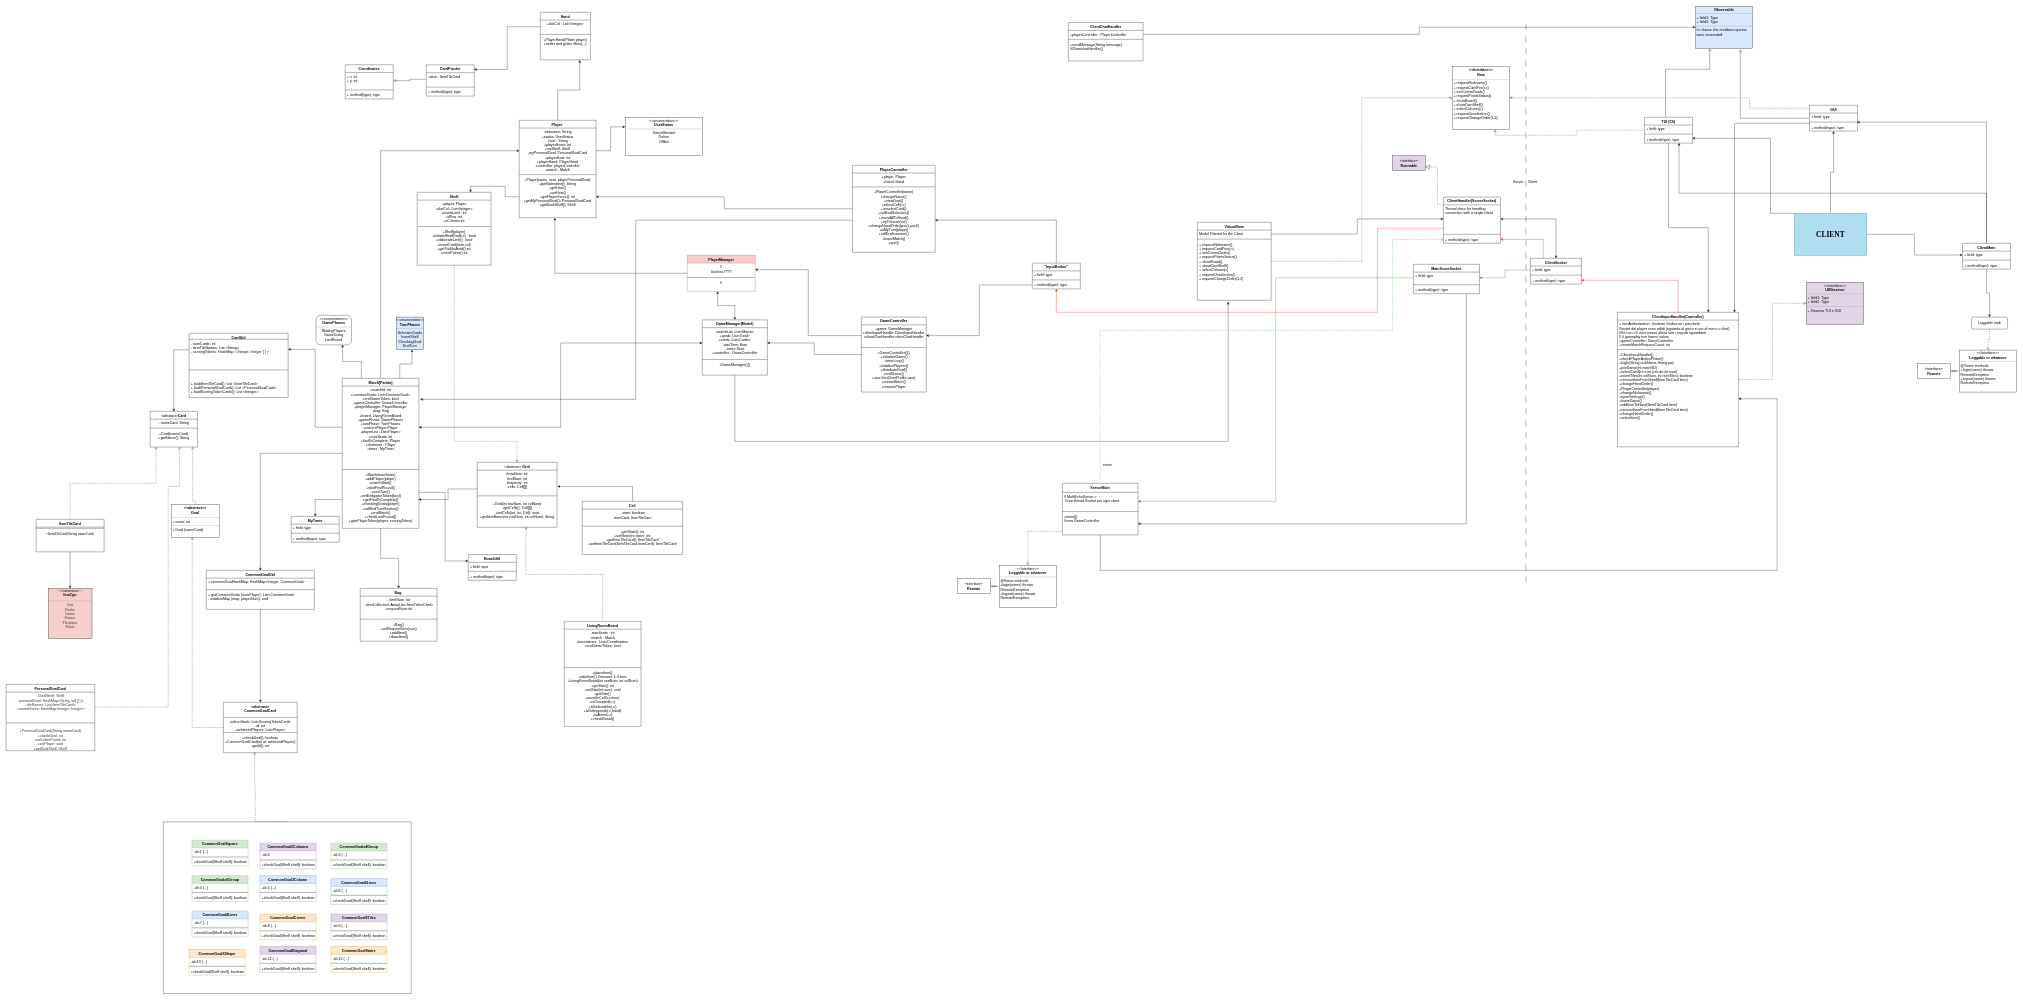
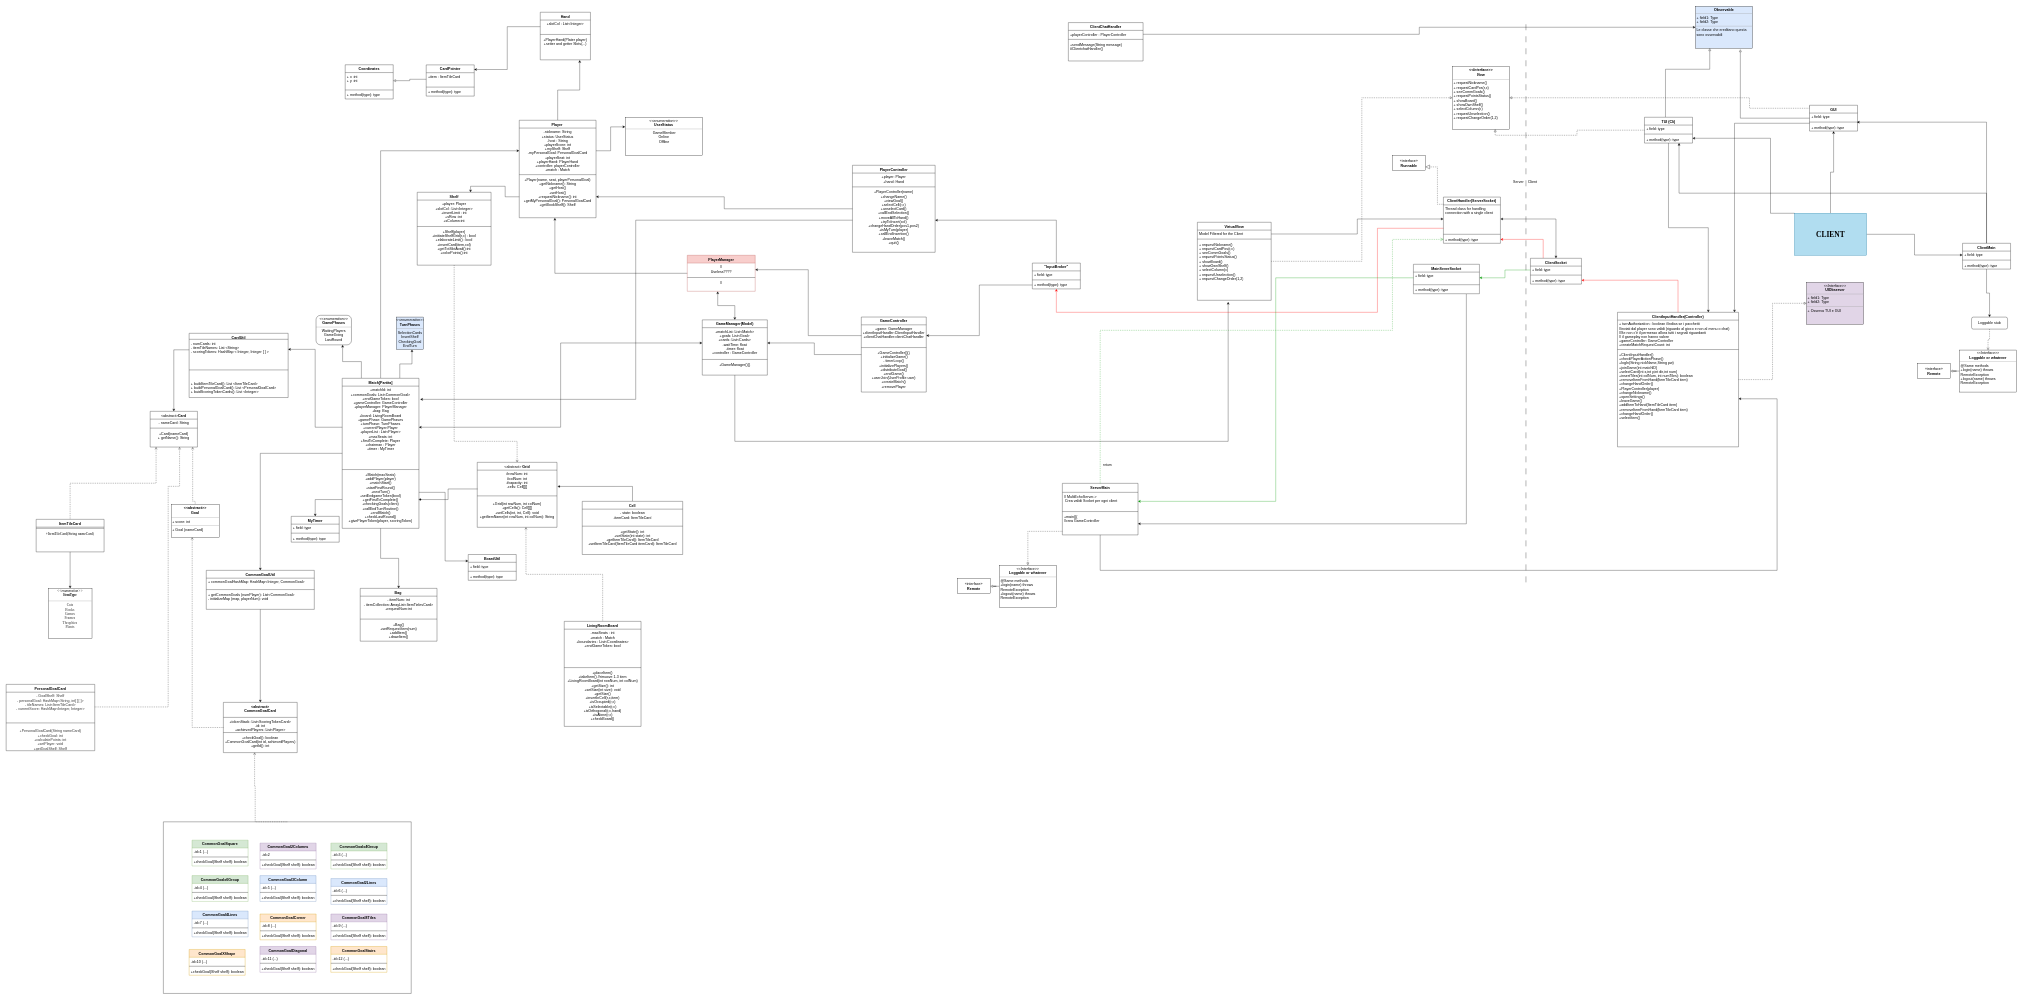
node "«interface» Runnable": fillcolor #e1d5e7 -> #ffffff
node "+Player(name, seat, playerPersonalGoal) +getNickname(): String +getHost() +setHost() +getPlayerScore(): int +getMyPersonalGoal(): PersonalGoalCard +getBookShelf(): Shelf": label "+Player(name, seat, playerPersonalGoal) +getNickname(): String +getHost() +setHost() +getPlayerScore(): int +getMyPersonalGoal(): PersonalGoalCard +getBookShelf(): Shelf" -> "+Player(name, seat, playerPersonalGoal) +getNickname(): String +getHost() +setHost() +requestNickname(): int +getMyPersonalGoal(): PersonalGoalCard +getBookShelf(): Shelf"
node "+Match(maxSeats) +addPlayer(player) +matchStart() +startFirstRound() +nextTurn() +setEndgameToken(bool) +getFirstToComplete() +checkingGoals(player) +callEndTurnRoutine() +endMatch() +checkLastRound() +givePlayerToken(player, scoringToken)": label "+Match(maxSeats) +addPlayer(player) +matchStart() +startFirstRound() +nextTurn() +setEndgameToken(bool) +getFirstToComplete() +checkingGoals(player) +callEndTurnRoutine() +endMatch() +checkLastRound() +givePlayerToken(player, scoringToken)" -> "+Match(maxSeats) +addPlayer(player) +matchStart() +startFirstRound() +nextTurn() +setEndgameToken(bool) +getFirstToComplete() +checkingGoals(client) +callEndTurnRoutine() +endMatch() +checkLastRound() +givePlayerToken(player, scoringToken)"
node "// MultiEchoServer-> Crea thread Socket per ogni client": label "// MultiEchoServer-> Crea thread Socket per ogni client" -> "// MultiEchoServer-> Crea validi Socket per ogni client"
node "<<enumeration>> ItemType Cats Books Games Frames Throphies Plants": fillcolor #f8cecc -> #ffffff
